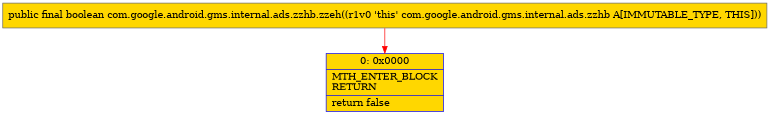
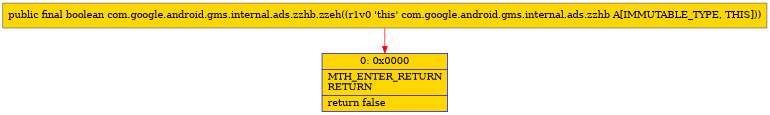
node "0: 0x0000": text "MTH_ENTER_BLOCK" -> "MTH_ENTER_RETURN"
